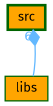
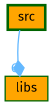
edge "libs" -> "src": reversed
